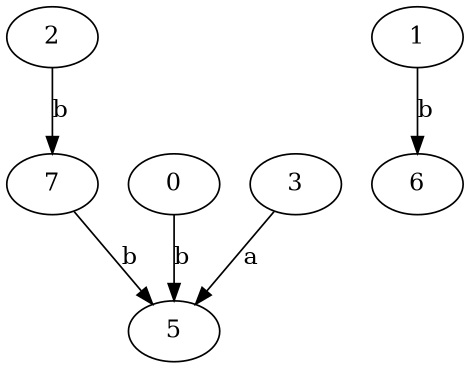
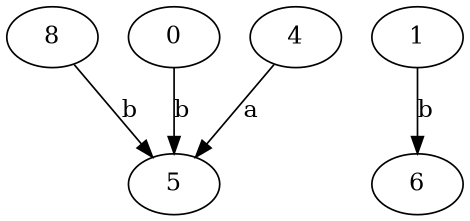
node "2": removed
node "7": label "7" -> "8"
node "3": label "3" -> "4"
